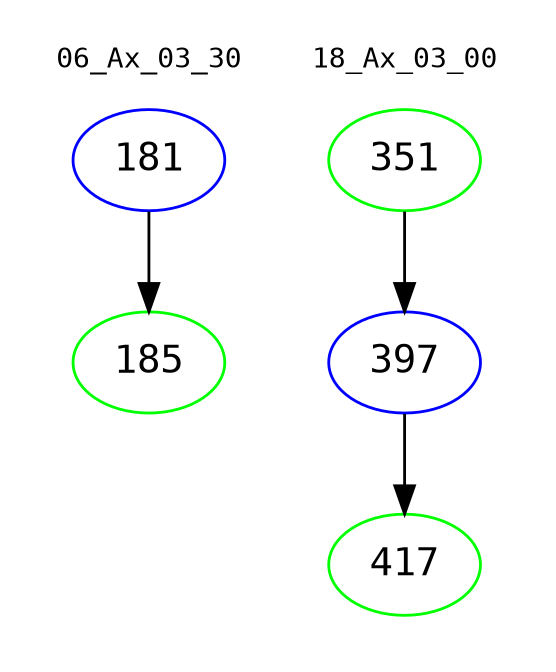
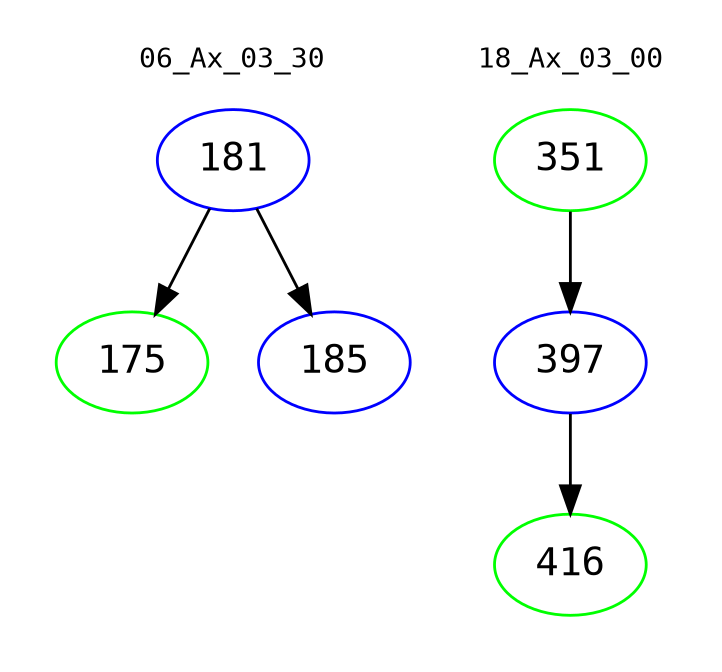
node "175": added
node "185": color green -> blue
node "417": label "417" -> "416"
